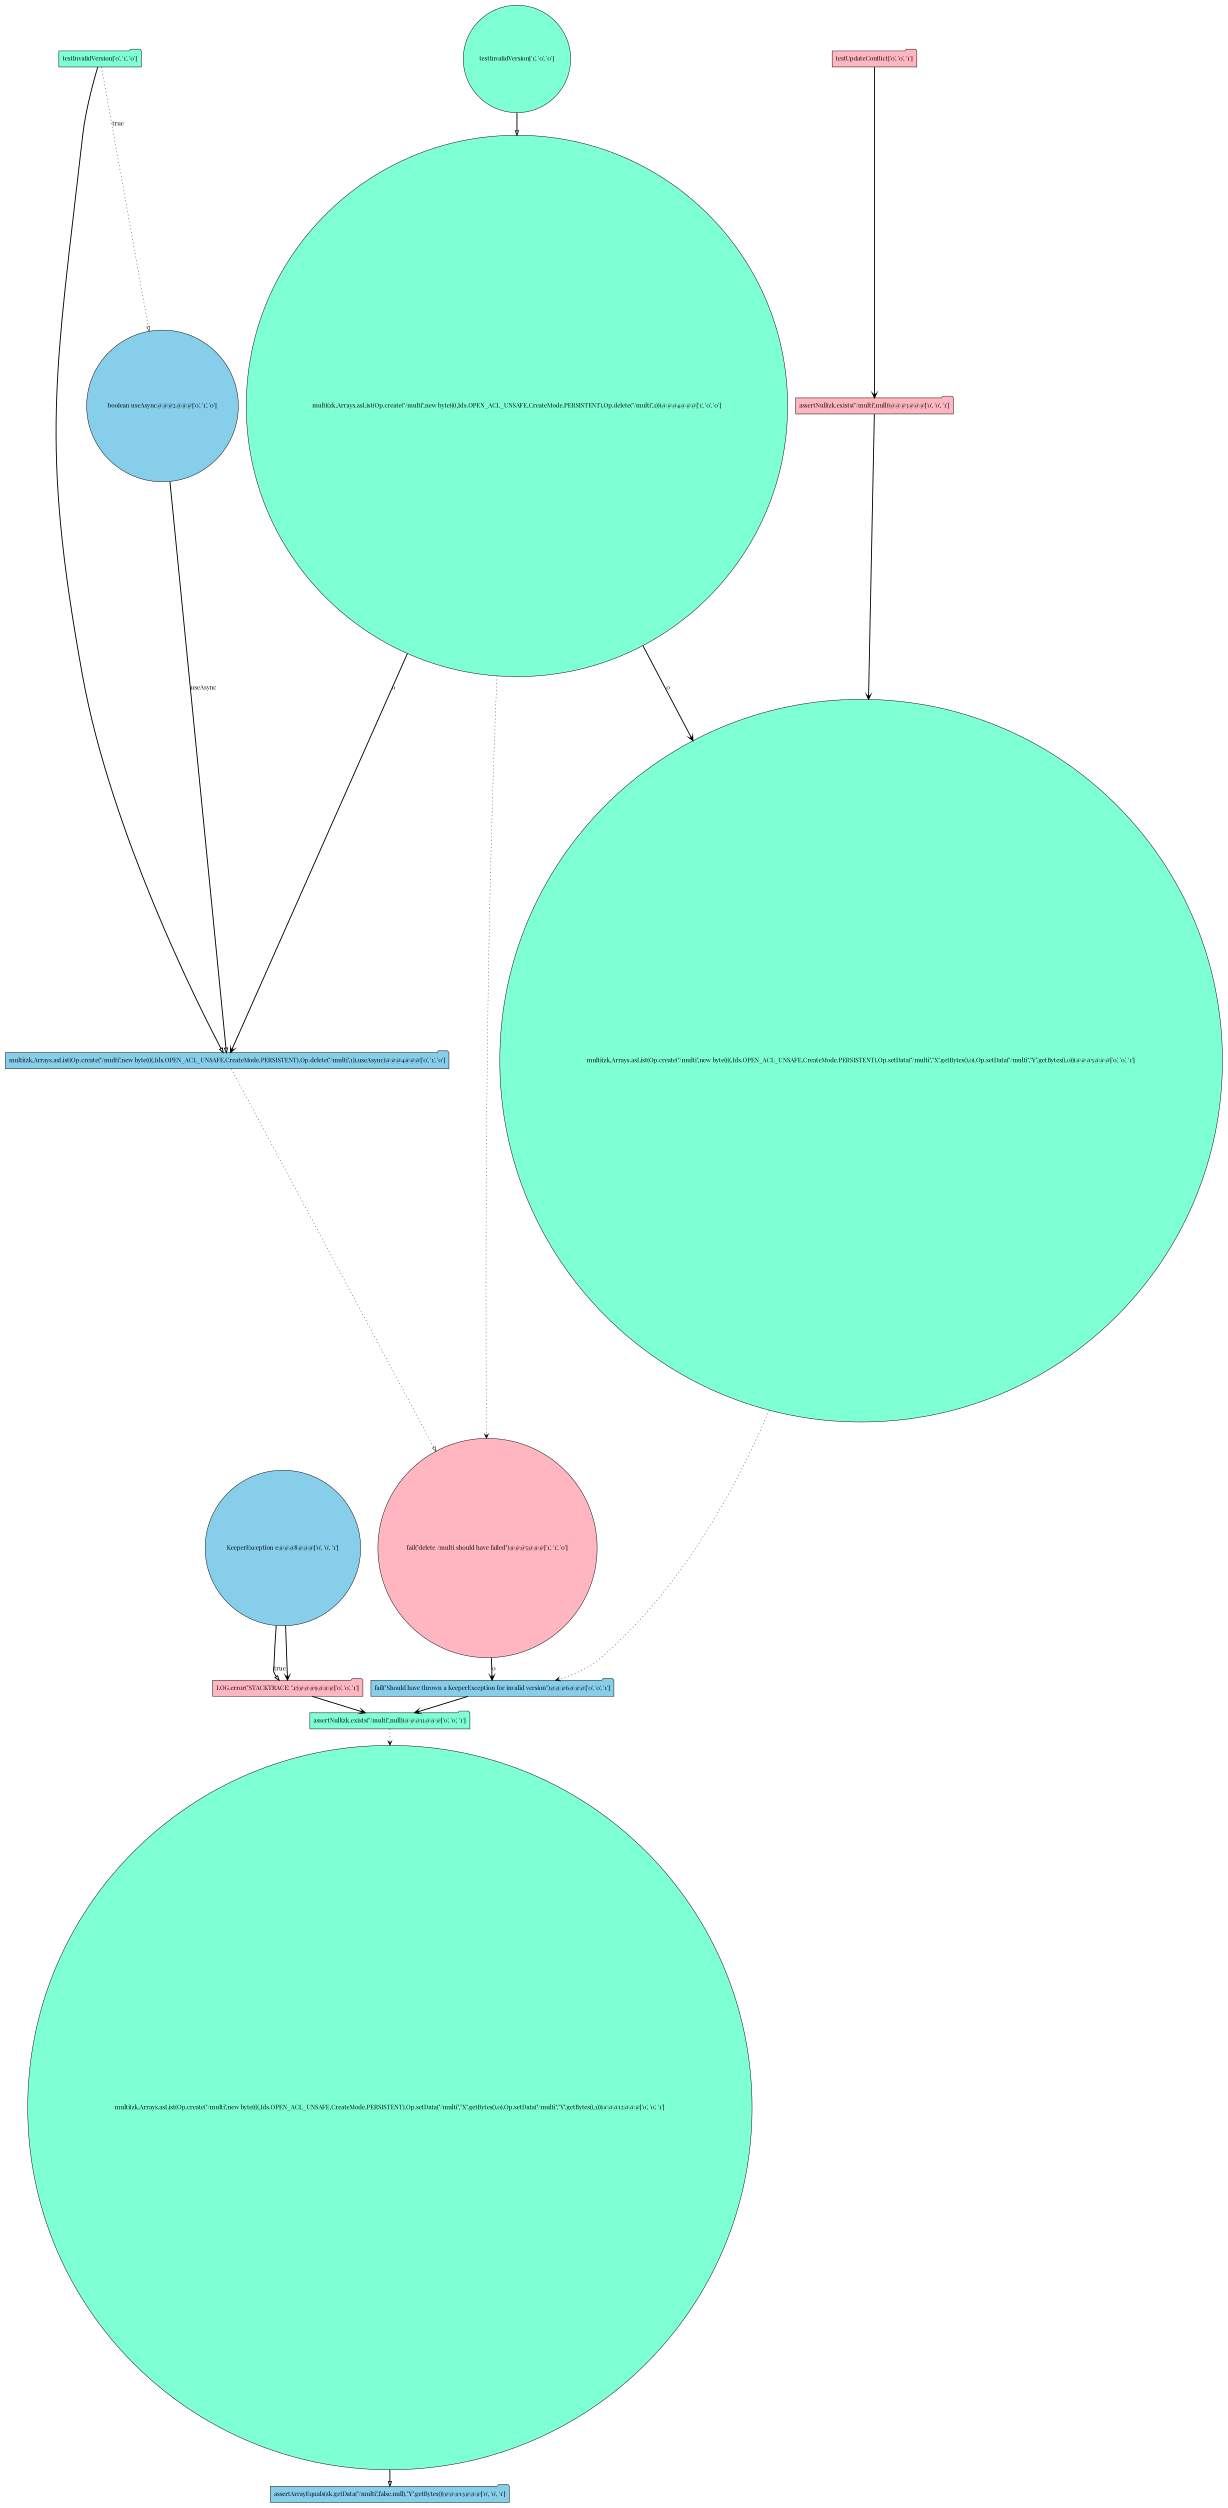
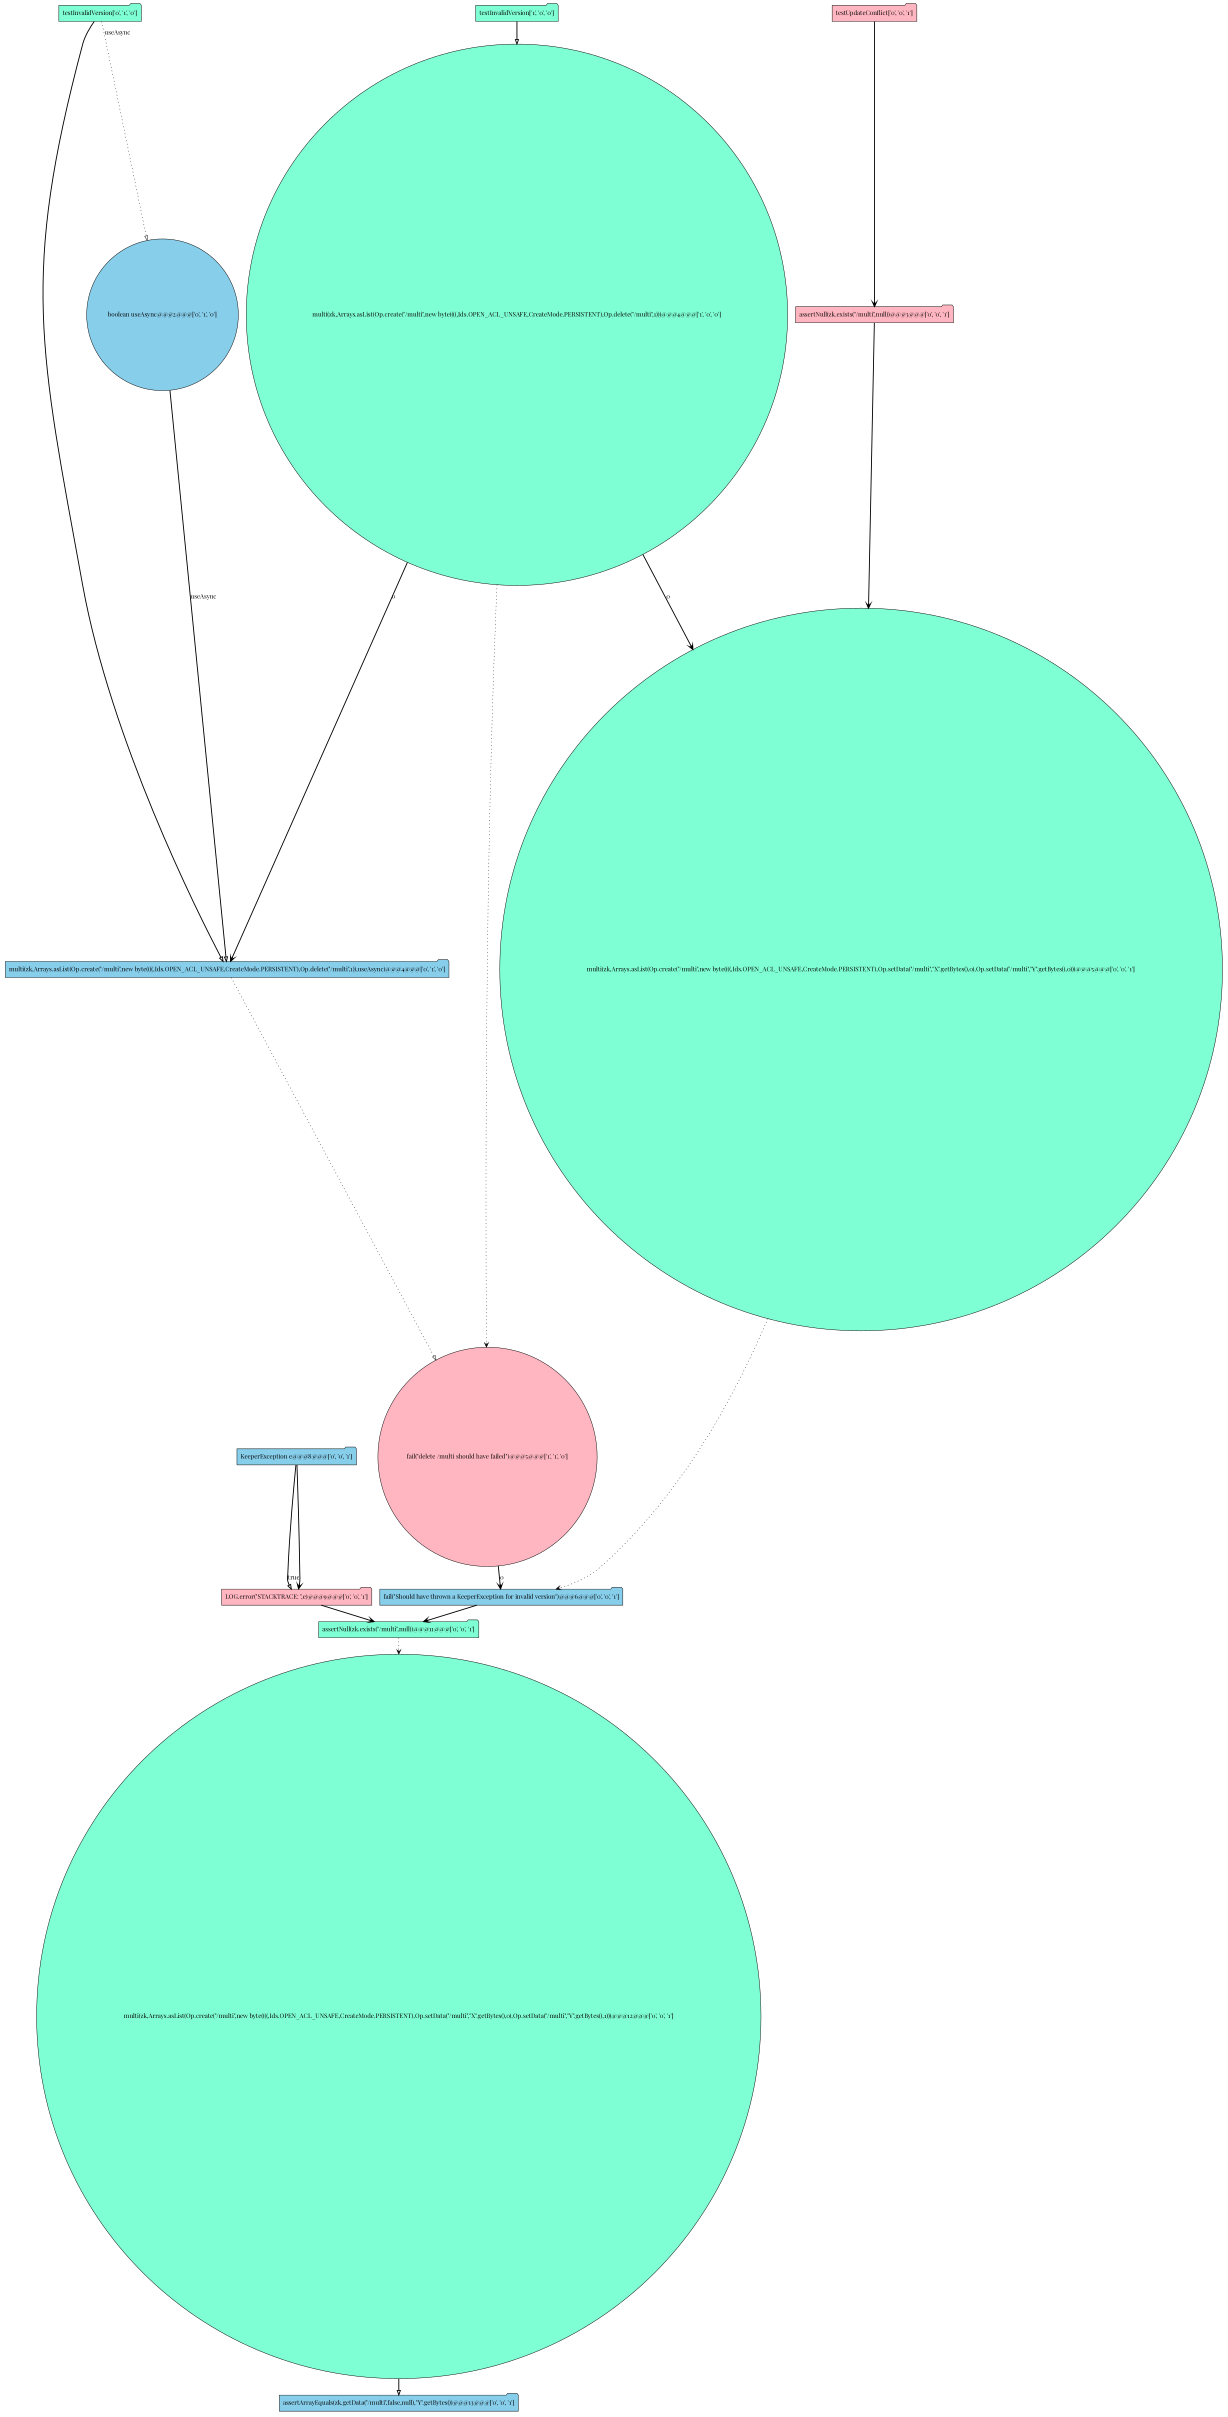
node "testInvalidVersion['1', '0', '0']": shape circle -> folder
edge "testInvalidVersion['0', '1', '0']" -> "boolean useAsync@@@2@@@['0', '1', '0']": label "true" -> "useAsync"
node "KeeperException e@@@8@@@['0', '0', '1']": shape circle -> folder
